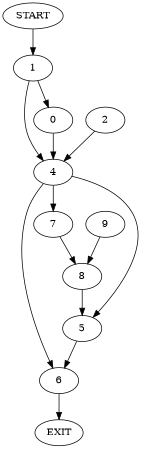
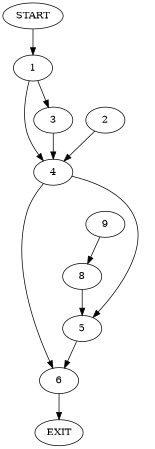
node "0": label "0" -> "3"
node "7": removed
